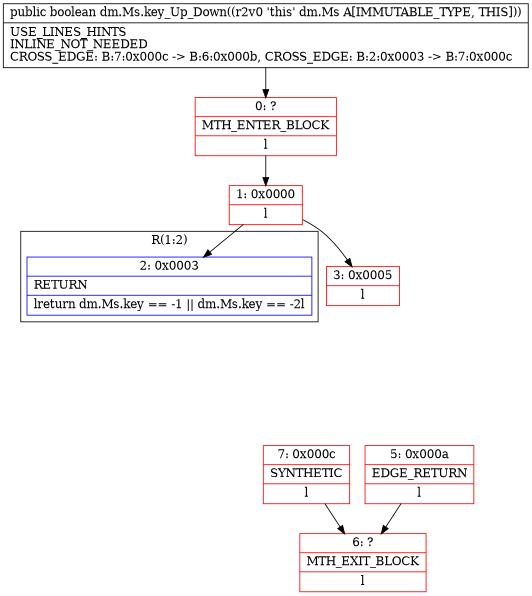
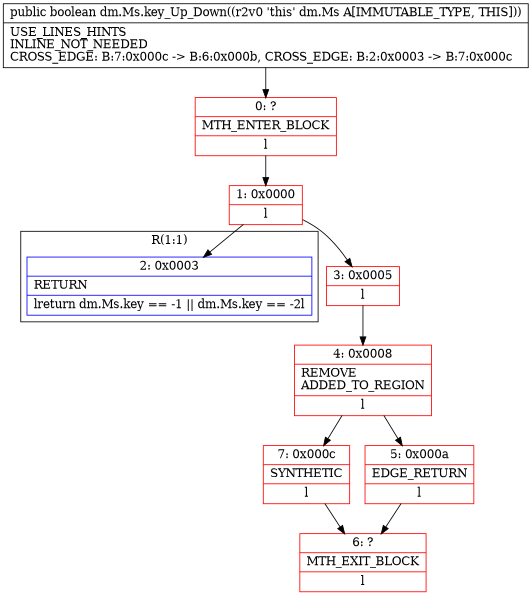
cluster "R(1:2)": label "R(1:2)" -> "R(1:1)"
node "4: 0x0008": added
